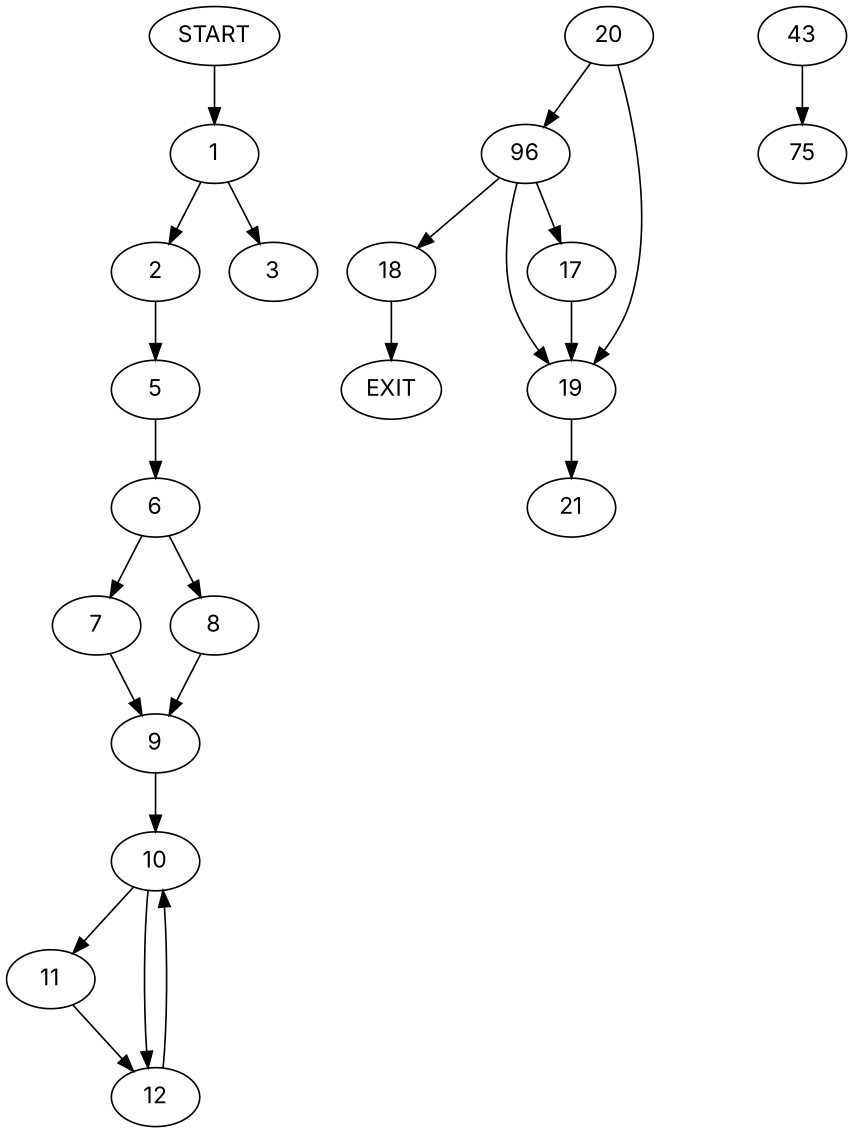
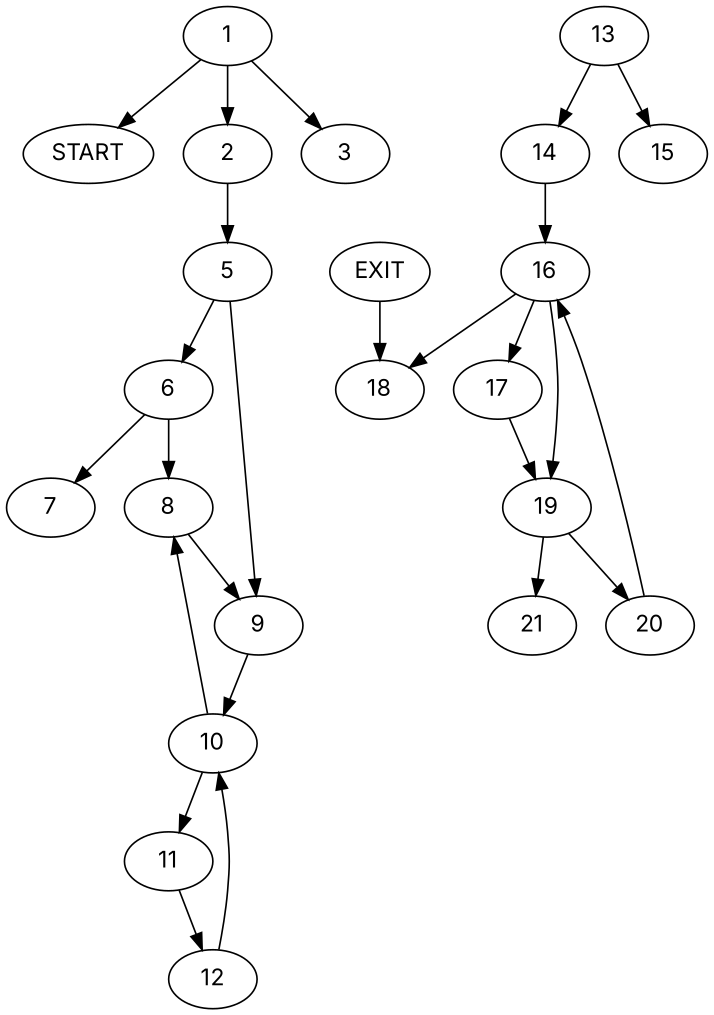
node "43": label "43" -> "13"
edge "START" -> "1": reversed
node "96": label "96" -> "16"
node "14": added
node "75": label "75" -> "15"
edge "20" -> "19": reversed
edge "18" -> "EXIT": reversed
edge "7" -> "9": now "5" -> "9"
edge "10" -> "12": now "10" -> "8"
